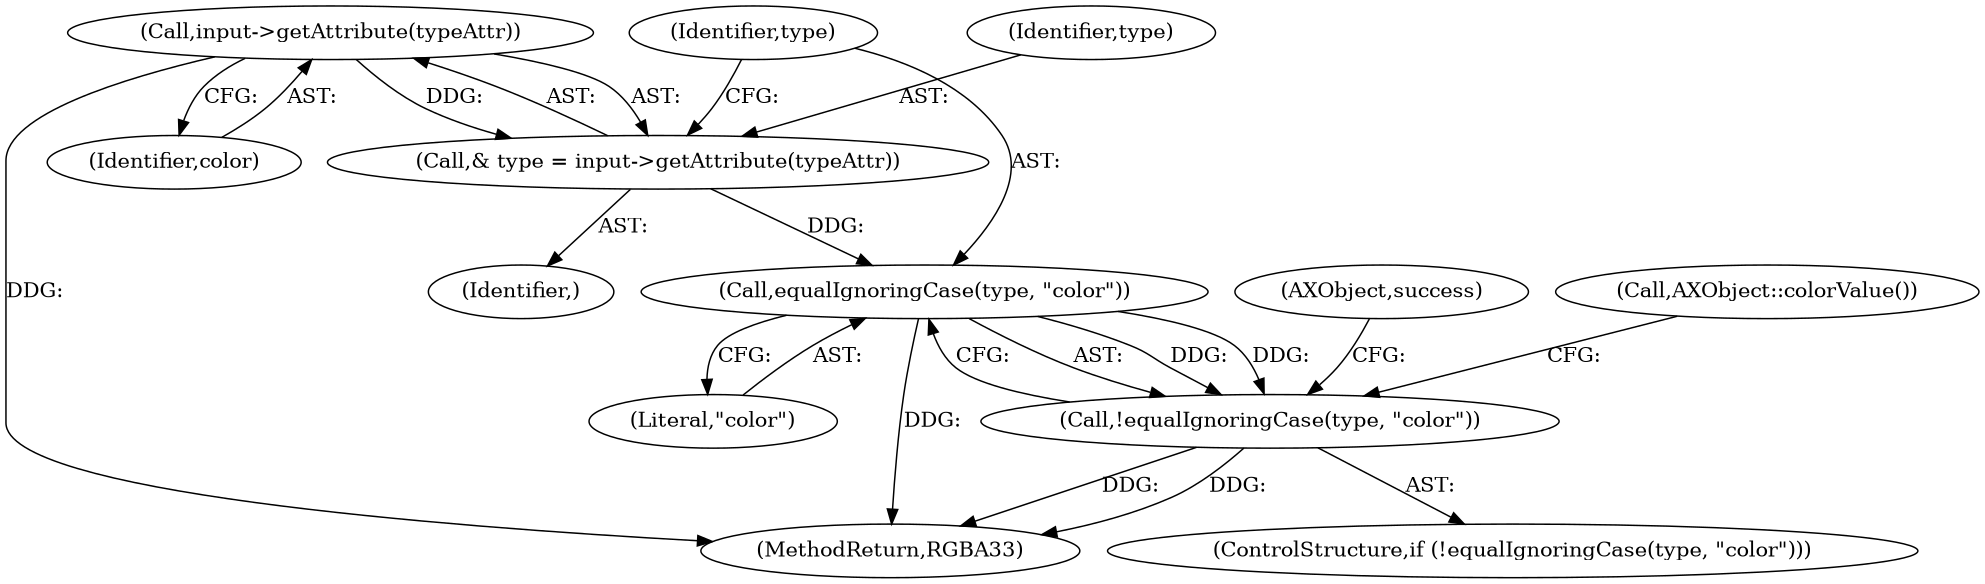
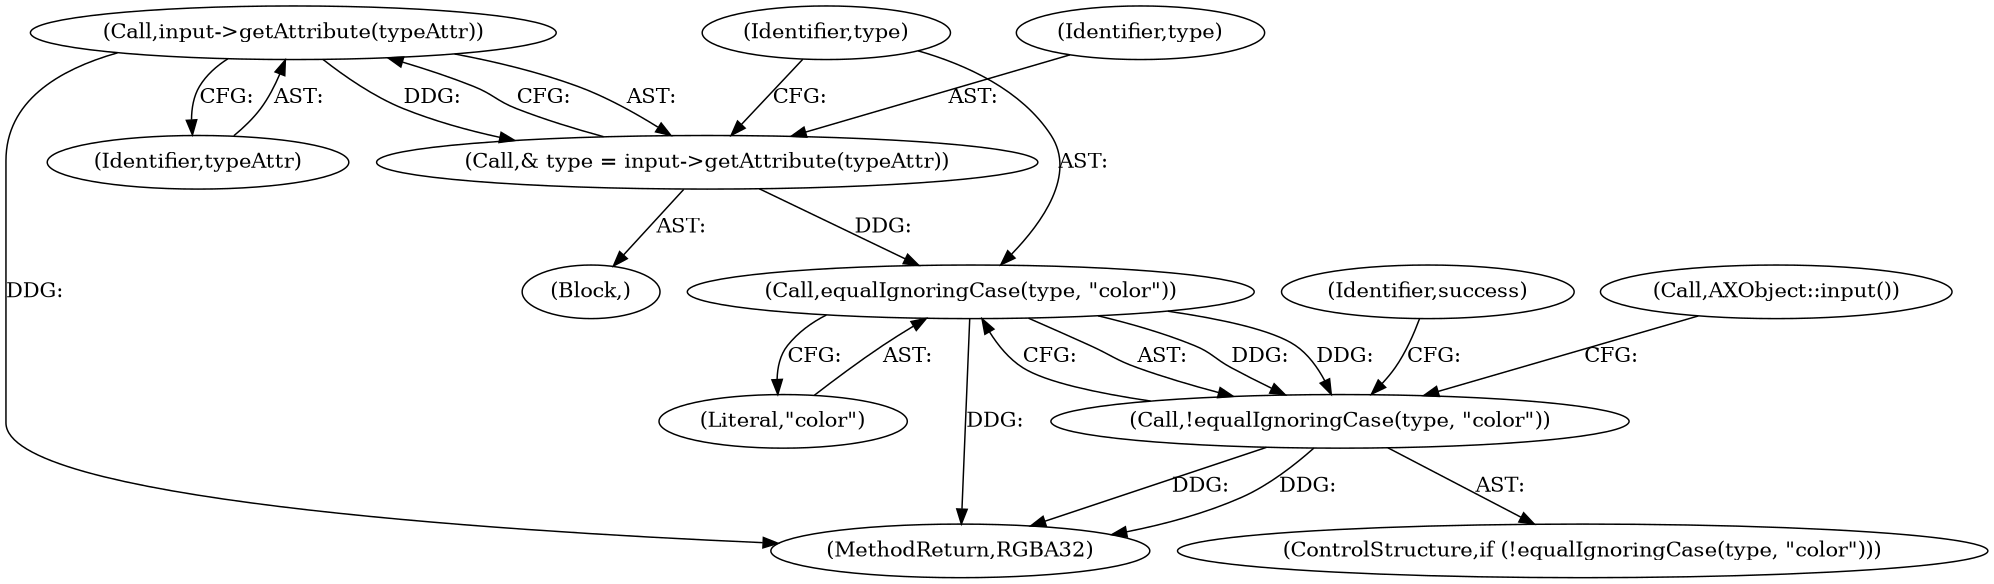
edge "(Call,& type = input->getAttribute(typeAttr))" -> "(Call,input->getAttribute(typeAttr))": label "AST: " -> "CFG: "
node "(Identifier,color)": label "(Identifier,color)" -> "(Identifier,typeAttr)"
node "(Identifier,)": label "(Identifier,)" -> "(Block,)"
node "(AXObject,success)": label "(AXObject,success)" -> "(Identifier,success)"
node "(Call,AXObject::colorValue())": label "(Call,AXObject::colorValue())" -> "(Call,AXObject::input())"
node "(MethodReturn,RGBA33)": label "(MethodReturn,RGBA33)" -> "(MethodReturn,RGBA32)"
